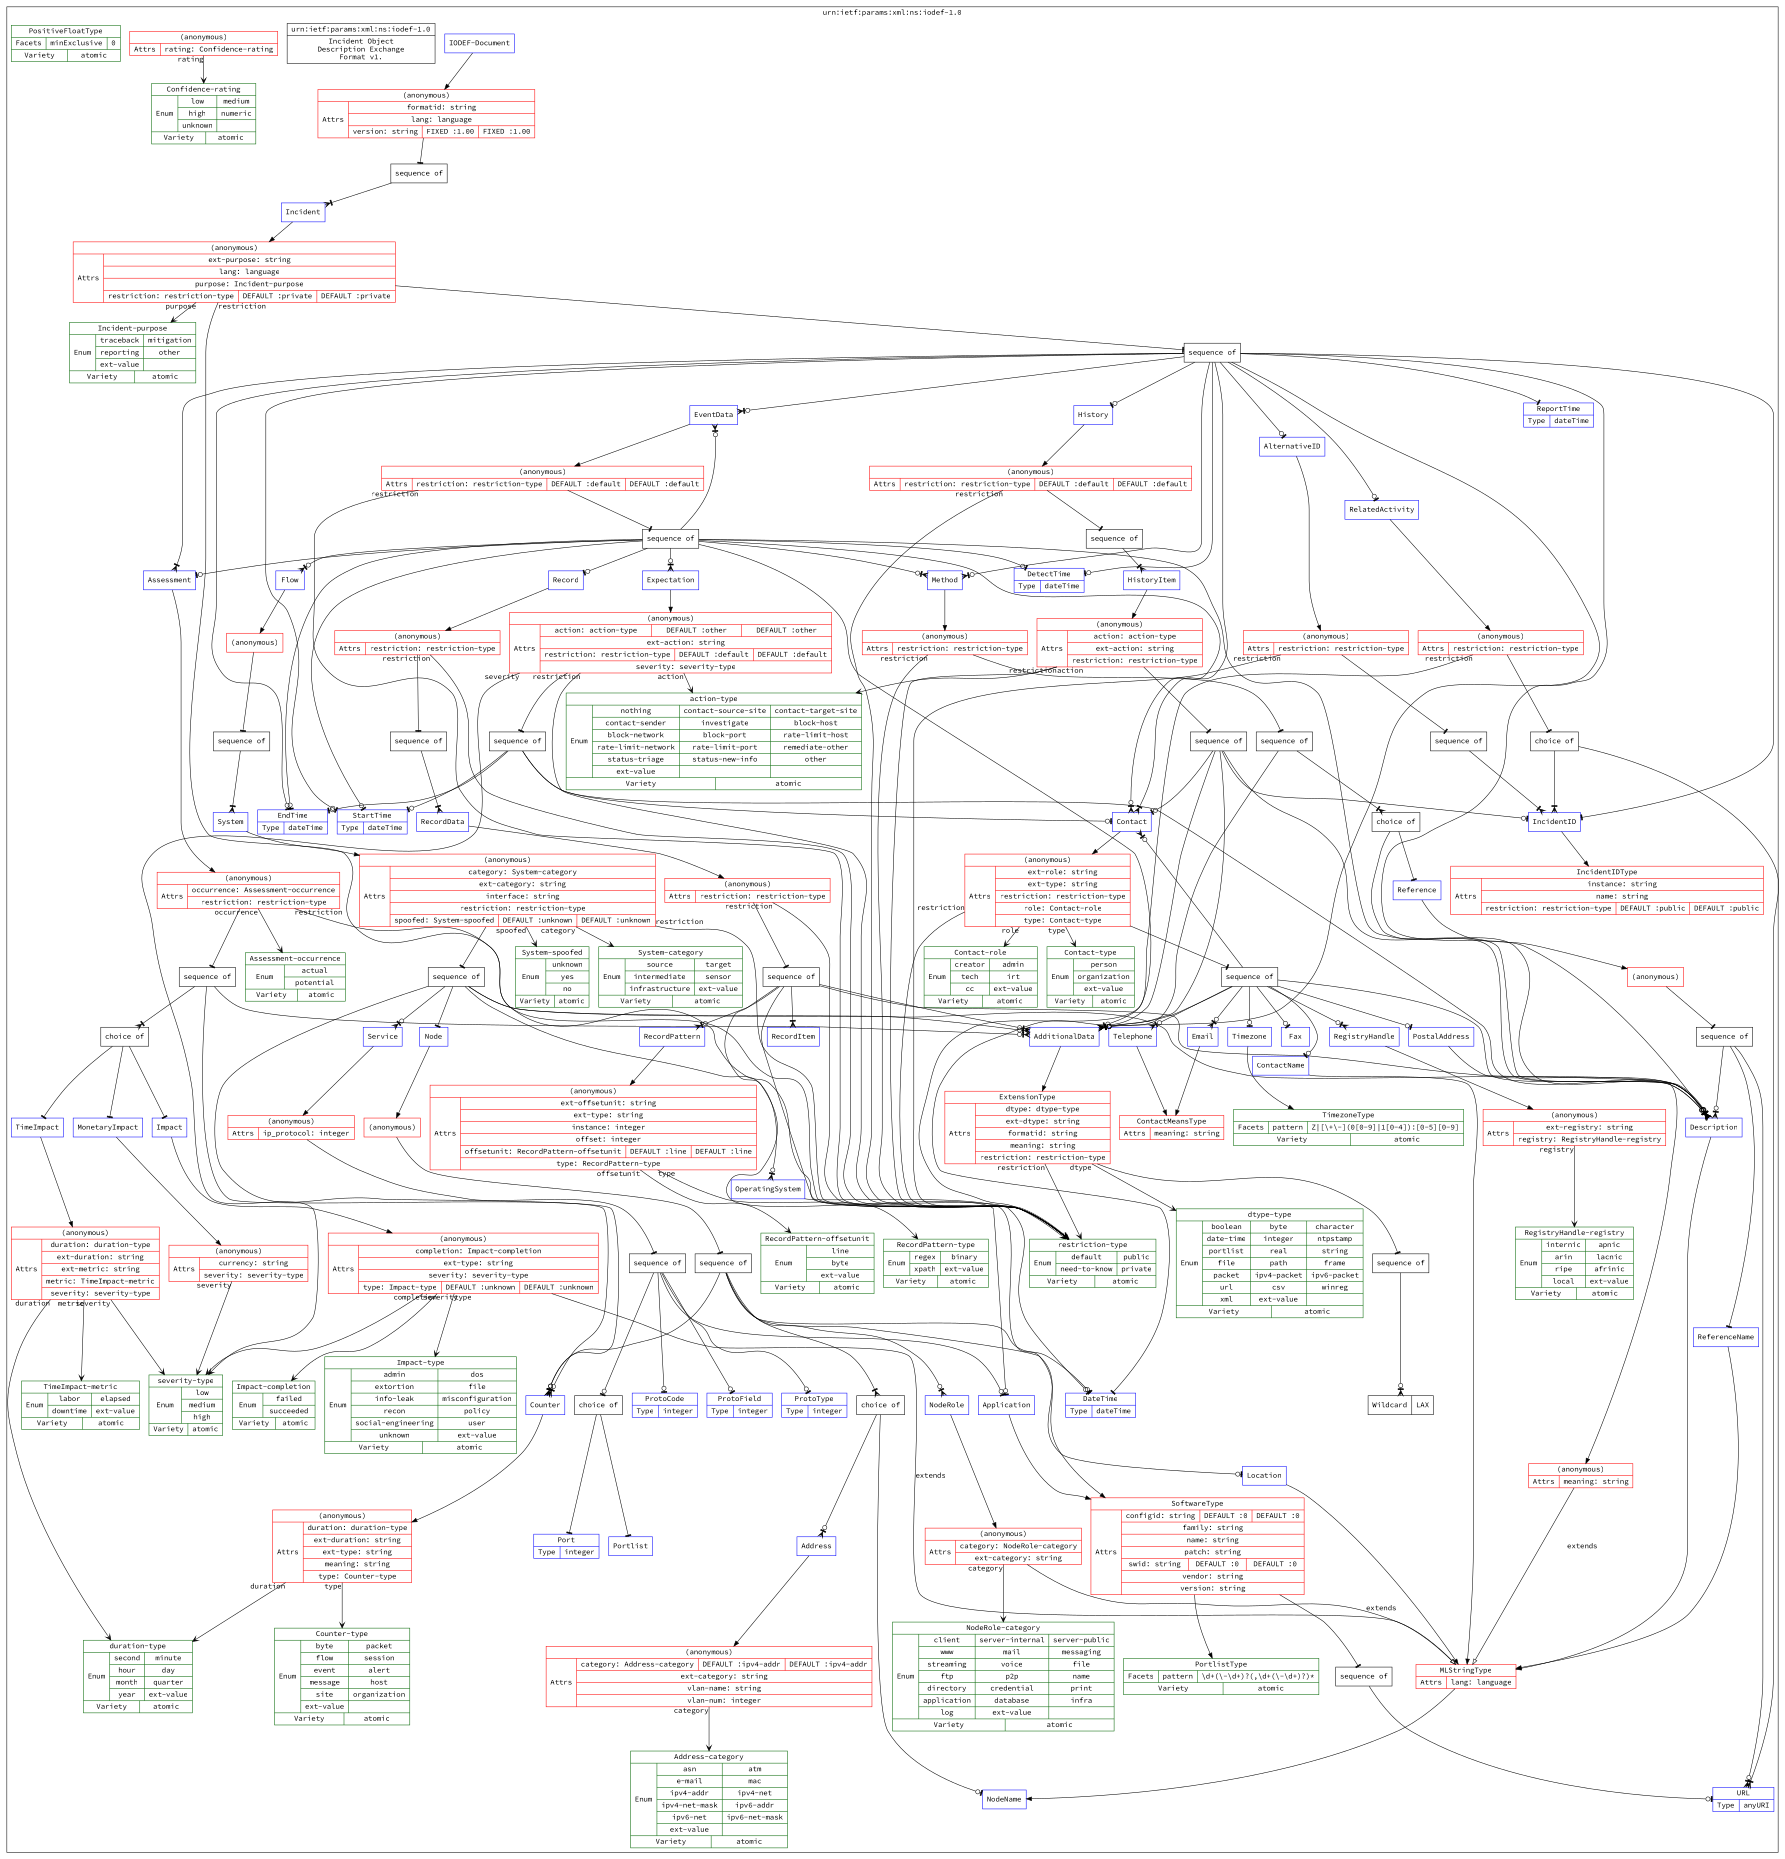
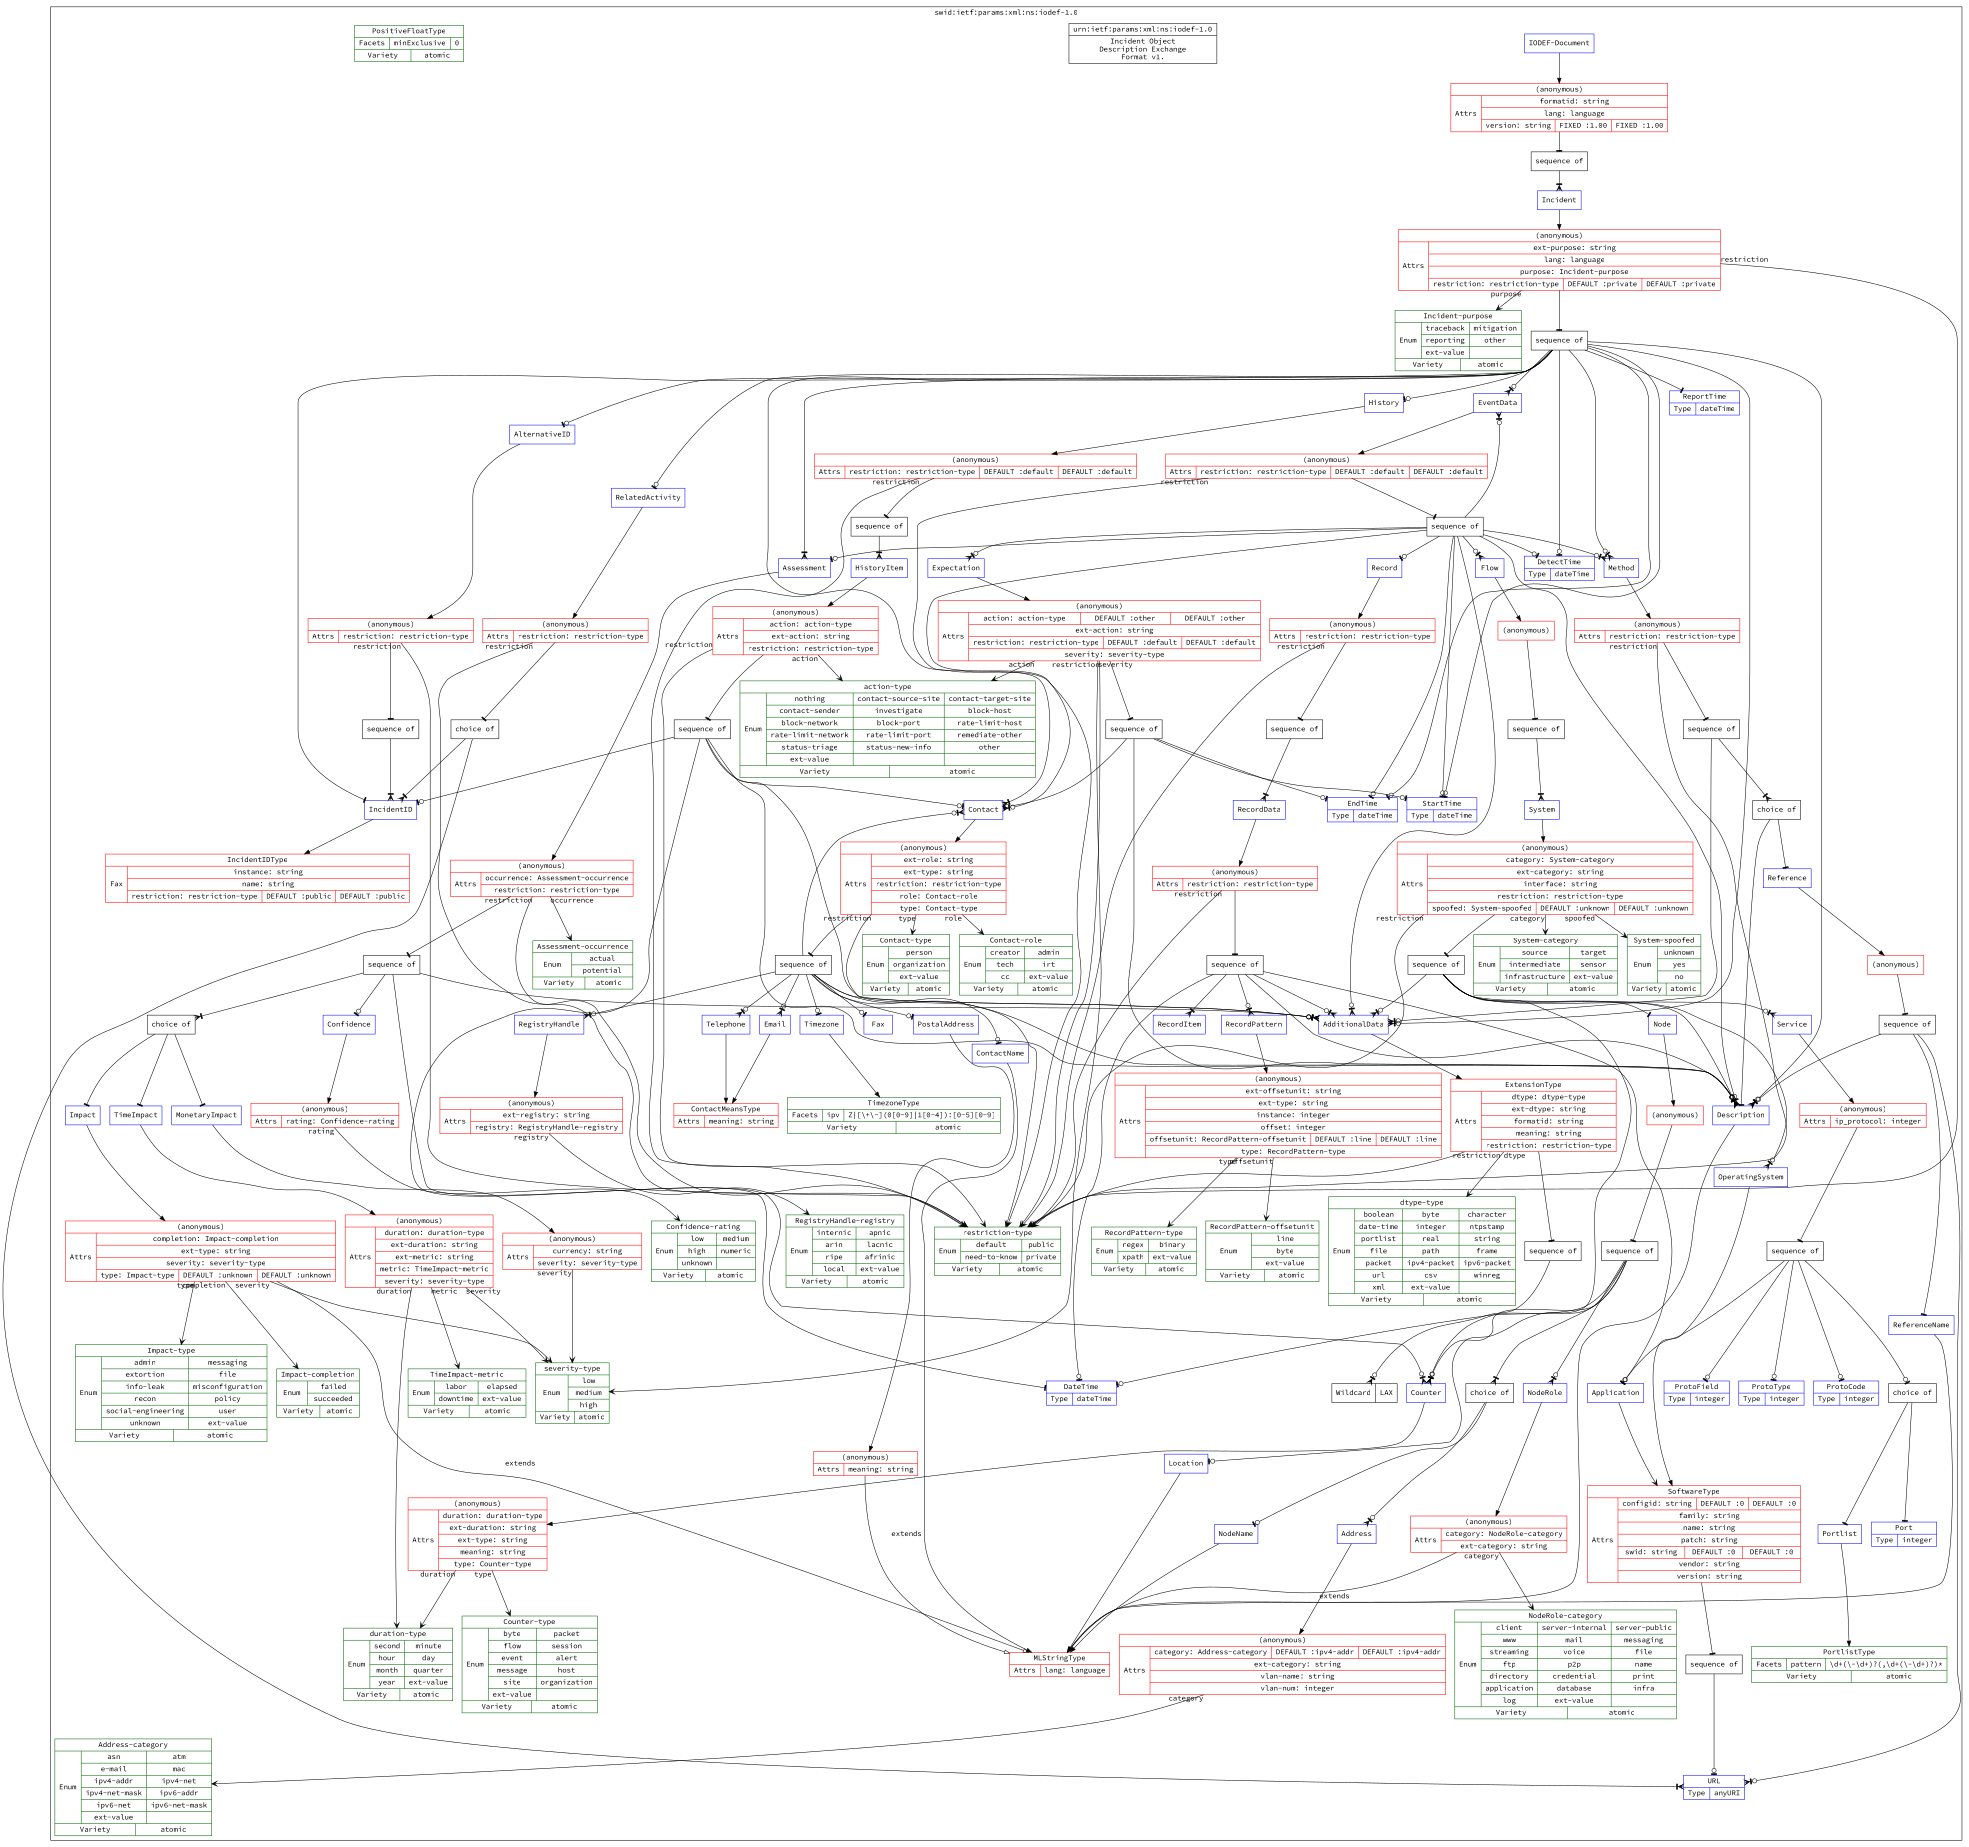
cluster "urn:ietf:params:xml:ns:iodef-1.0": label "urn:ietf:params:xml:ns:iodef-1.0" -> "swid:ietf:params:xml:ns:iodef-1.0"
node "IncidentIDType": text "Attrs" -> "Fax"
node "Confidence": added
node "TimezoneType": text "pattern" -> "ipv"
node "Impact-type": text "dos" -> "messaging"
edge "Application" -> "SoftwareType": arrowhead normal -> ovee
edge "SoftwareType" -> "PortlistType": now "Portlist" -> "PortlistType"
edge "MLStringType" -> "NodeName": reversed
